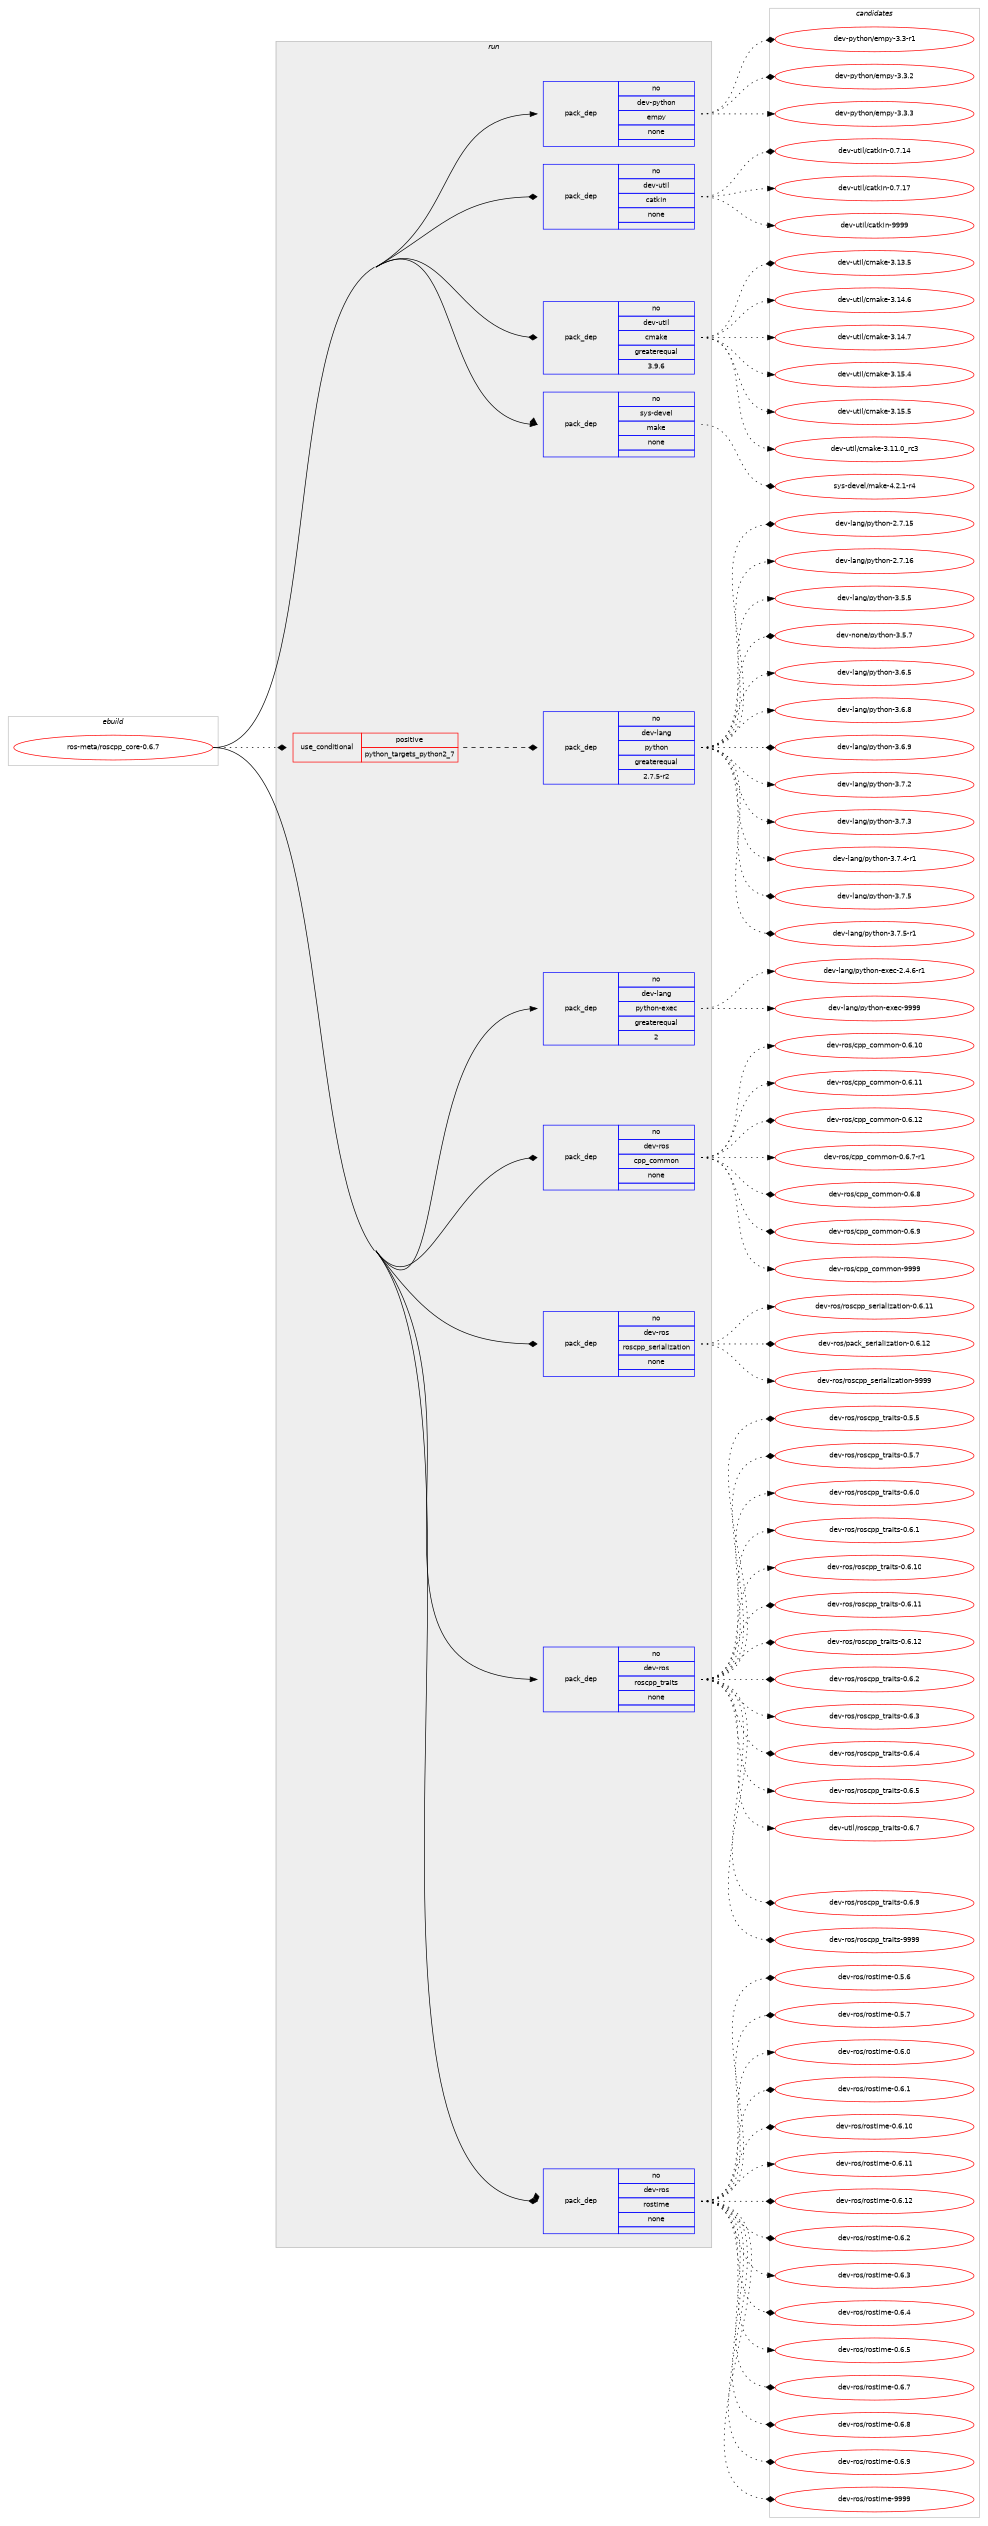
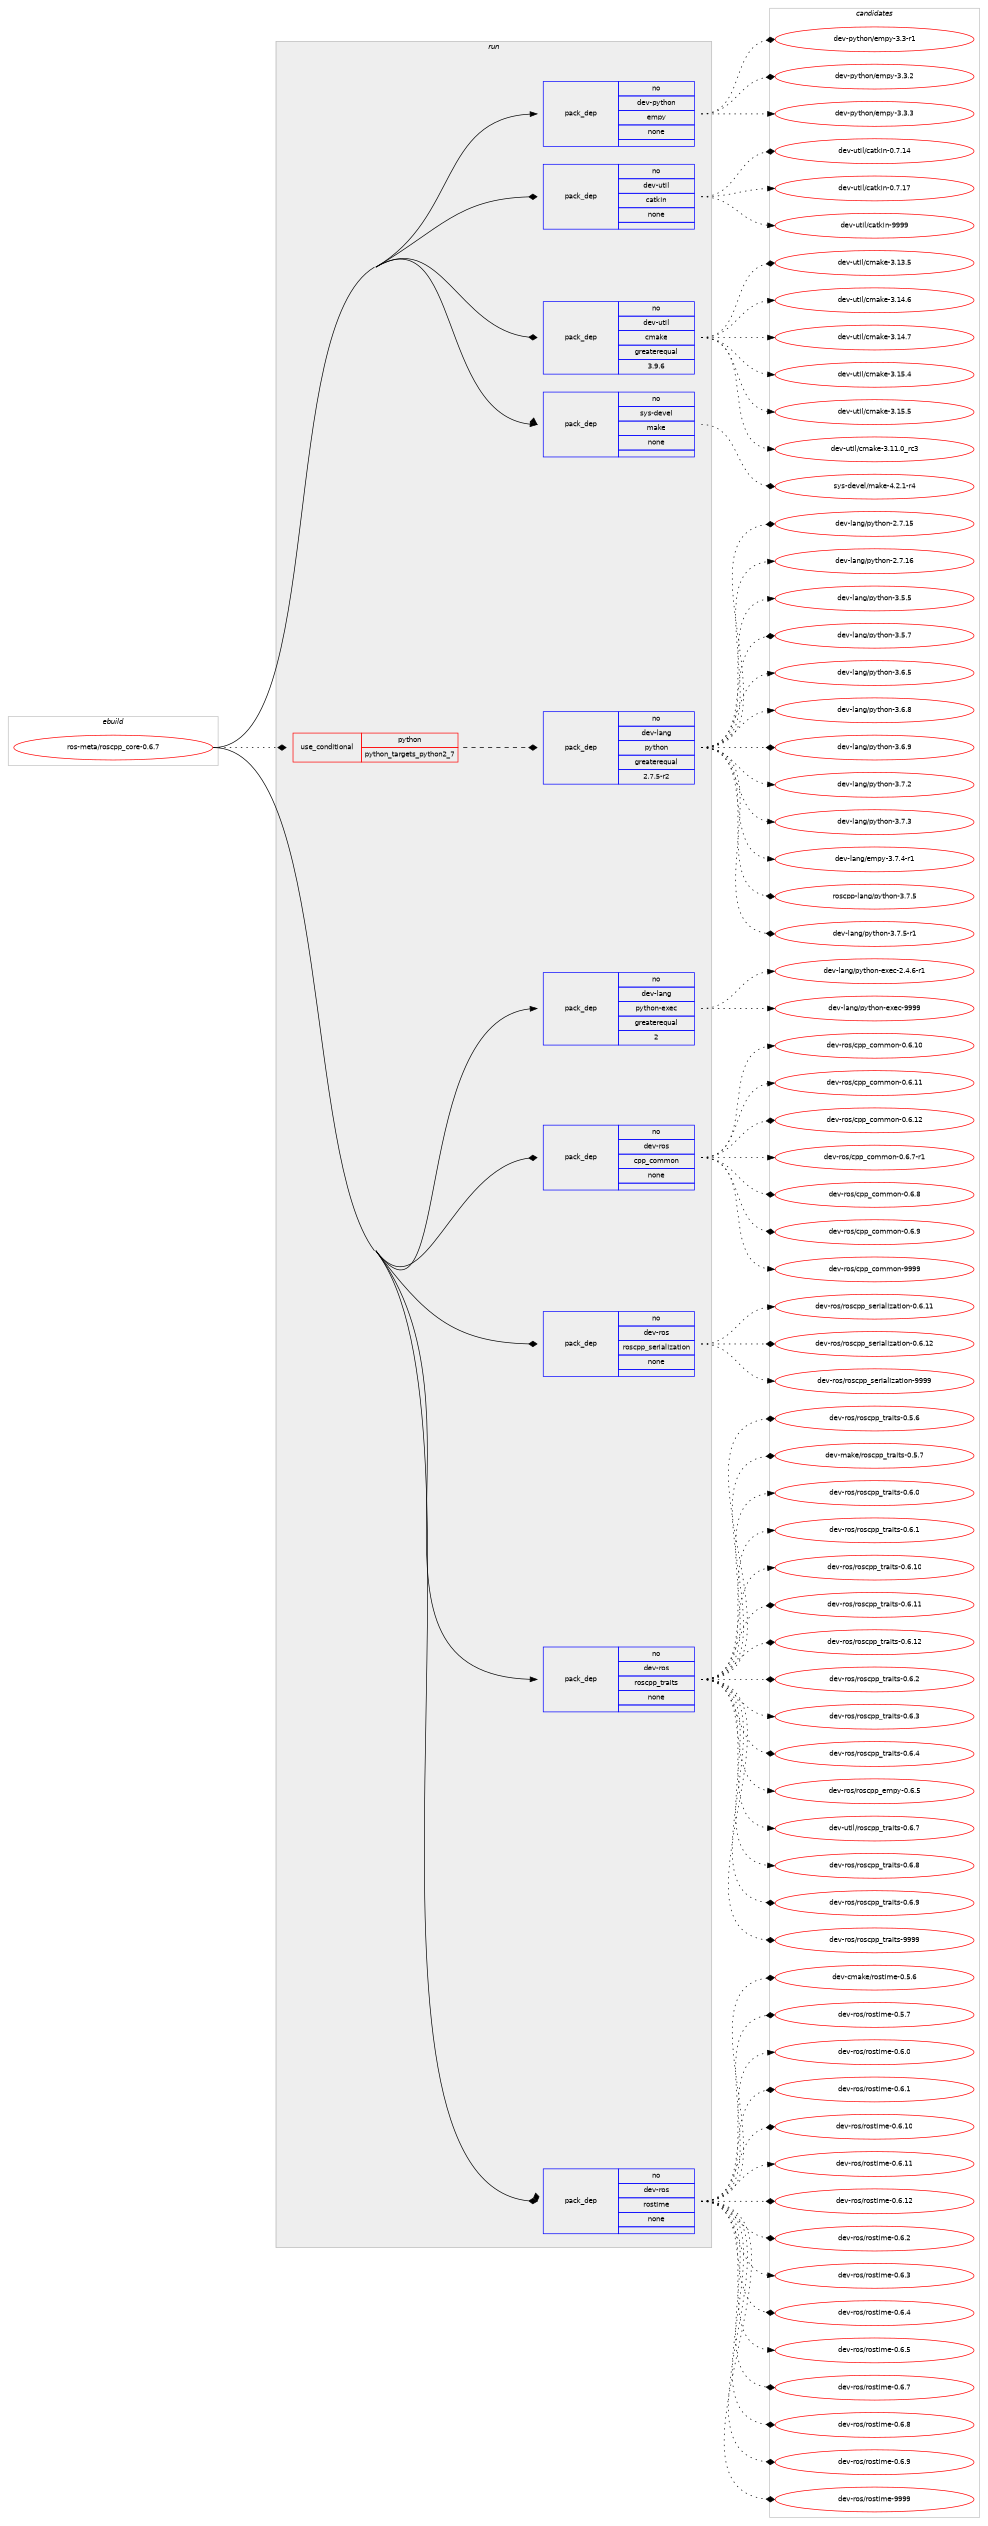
node "dev-none/python-3.5.7": label "dev-none/python-3.5.7" -> "dev-lang/python-3.5.7"
node "use_conditional": text "positive" -> "python"
node "dev-lang/python-3.7.4-r1": label "dev-lang/python-3.7.4-r1" -> "dev-lang/empy-3.7.4-r1"
node "dev-lang/python-3.7.5": label "dev-lang/python-3.7.5" -> "roscpp-lang/python-3.7.5"
node "dev-ros/pack_serialization-0.6.12": label "dev-ros/pack_serialization-0.6.12" -> "dev-ros/roscpp_serialization-0.6.12"
node "dev-ros/roscpp_traits-0.5.5": label "dev-ros/roscpp_traits-0.5.5" -> "dev-ros/roscpp_traits-0.5.6"
node "dev-ros/roscpp_traits-0.5.7": label "dev-ros/roscpp_traits-0.5.7" -> "dev-make/roscpp_traits-0.5.7"
node "dev-ros/roscpp_traits-0.6.5": label "dev-ros/roscpp_traits-0.6.5" -> "dev-ros/roscpp_empy-0.6.5"
node "dev-ros/roscpp_traits-0.6.8": added
node "dev-ros/rostime-0.5.6": label "dev-ros/rostime-0.5.6" -> "dev-cmake/rostime-0.5.6"
